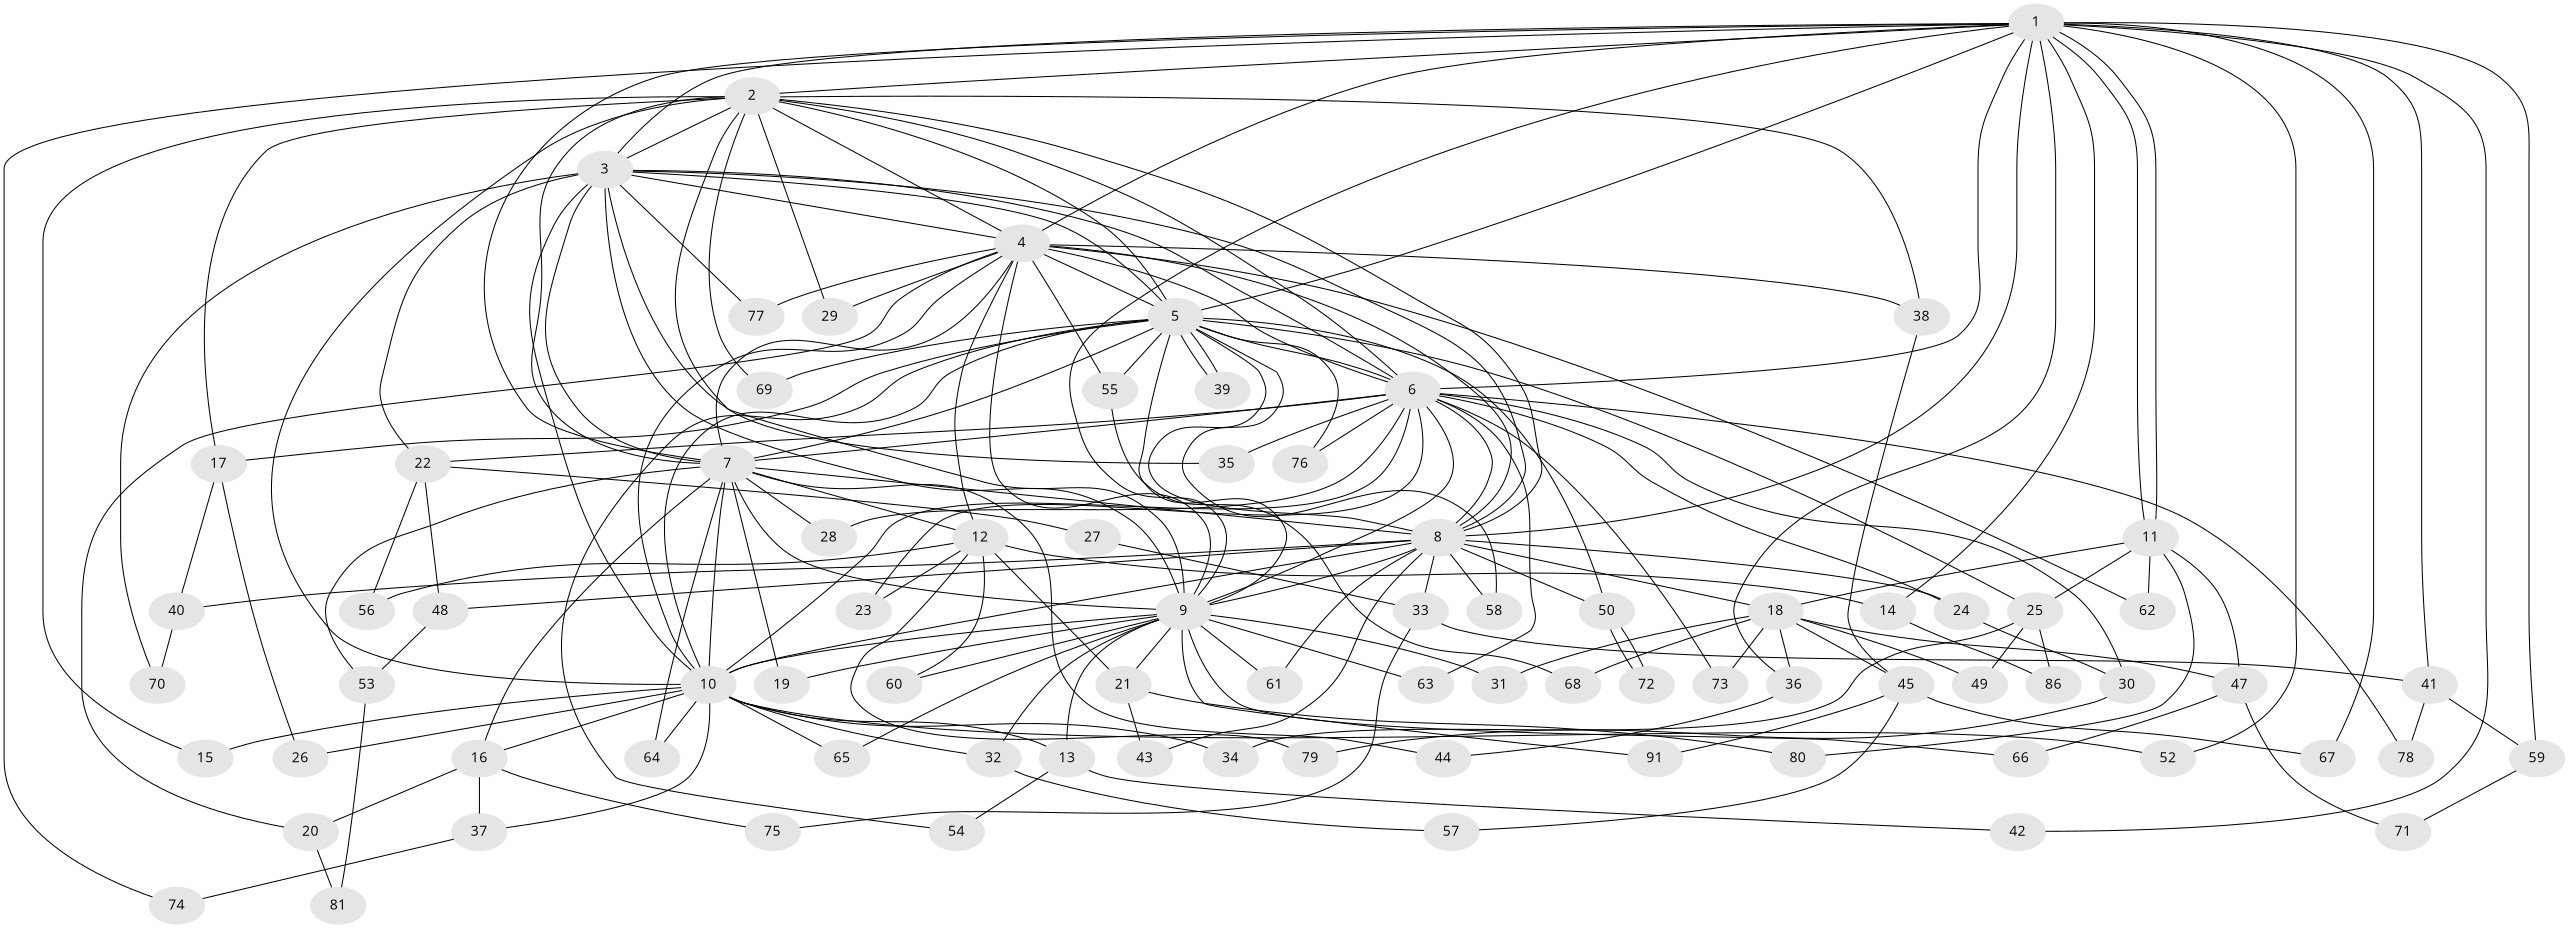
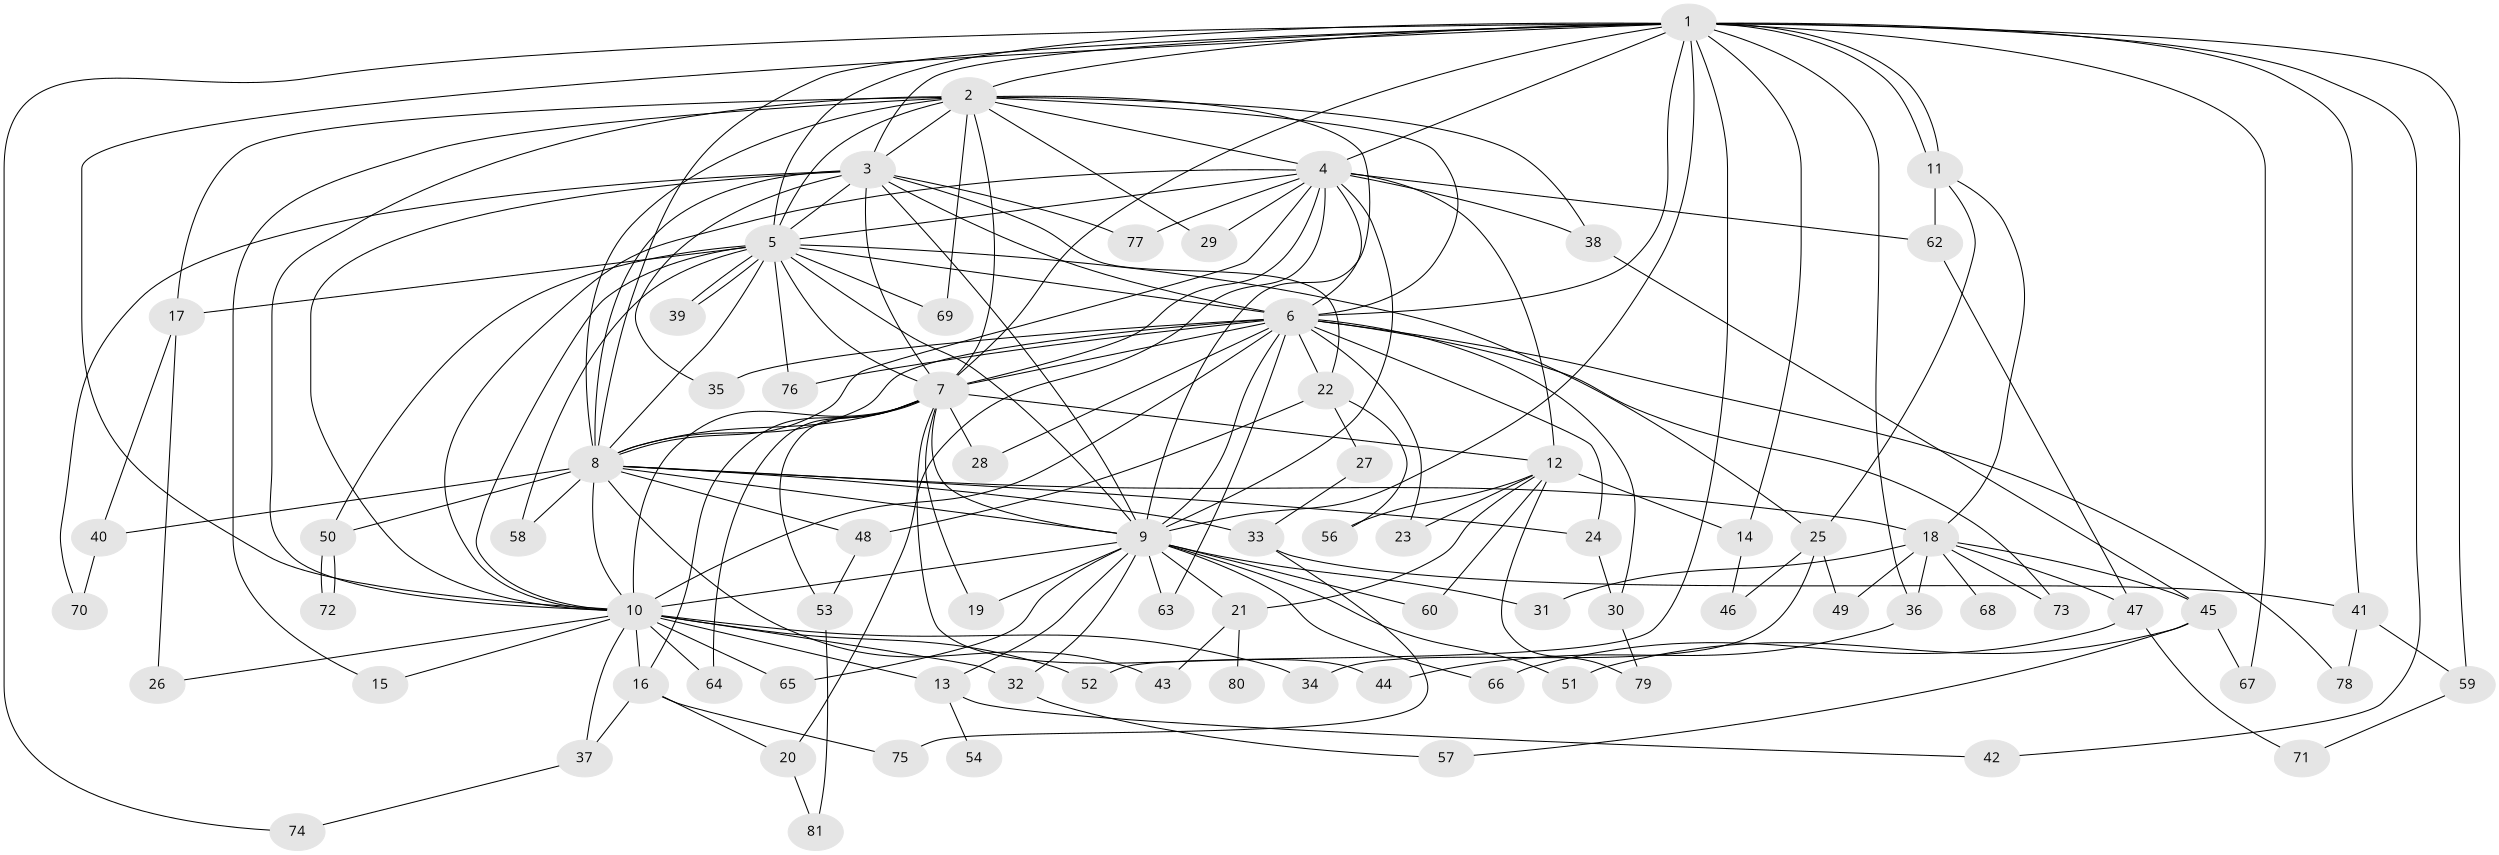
edge "1" -- "10": added
edge "3" -- "4": removed
node "55": removed
edge "5" -- "54": removed
edge "11" -- "47": now "62" -- "47"
node "61": removed
node "86": label "86" -> "46"
edge "11" -- "80": removed
node "91": label "91" -> "51"
